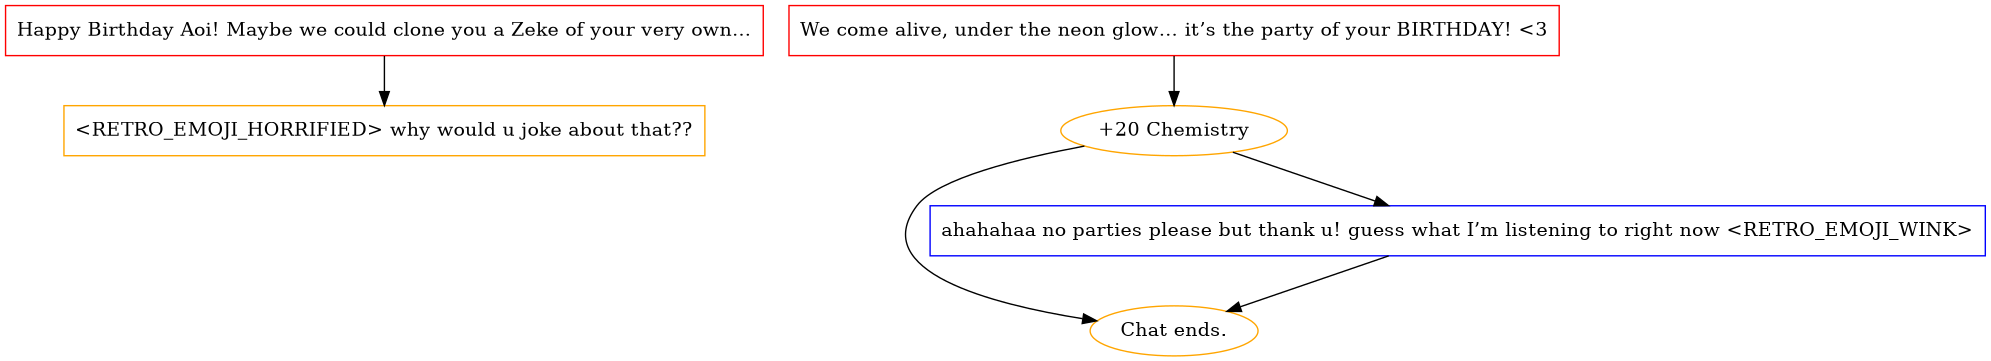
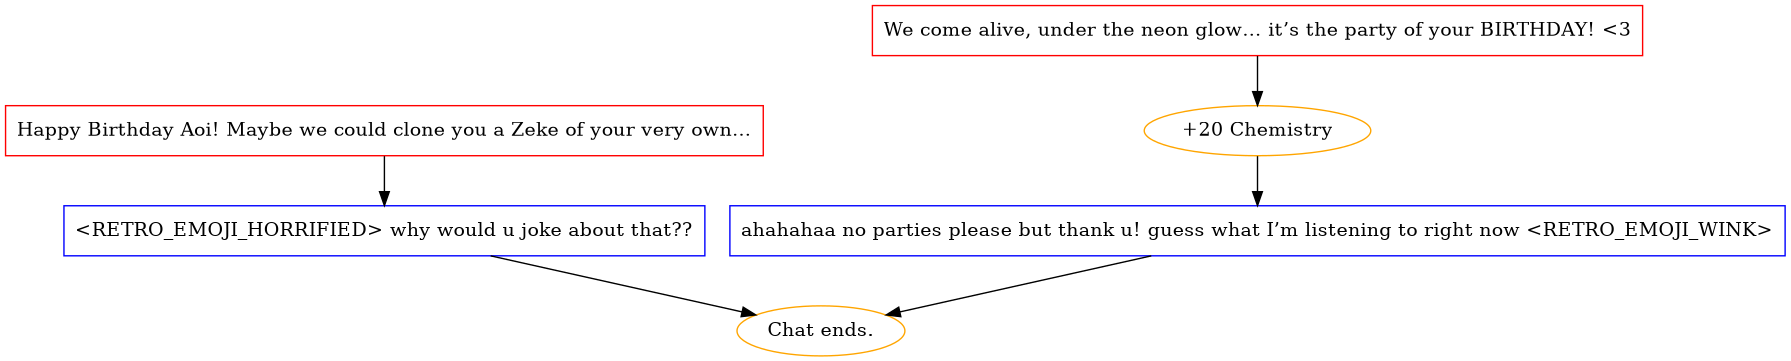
node "<RETRO_EMOJI_HORRIFIED> why would u joke about that??": color orange -> blue
edge "+20 Chemistry" -> "Chat ends.": now "<RETRO_EMOJI_HORRIFIED> why would u joke about that??" -> "Chat ends."
